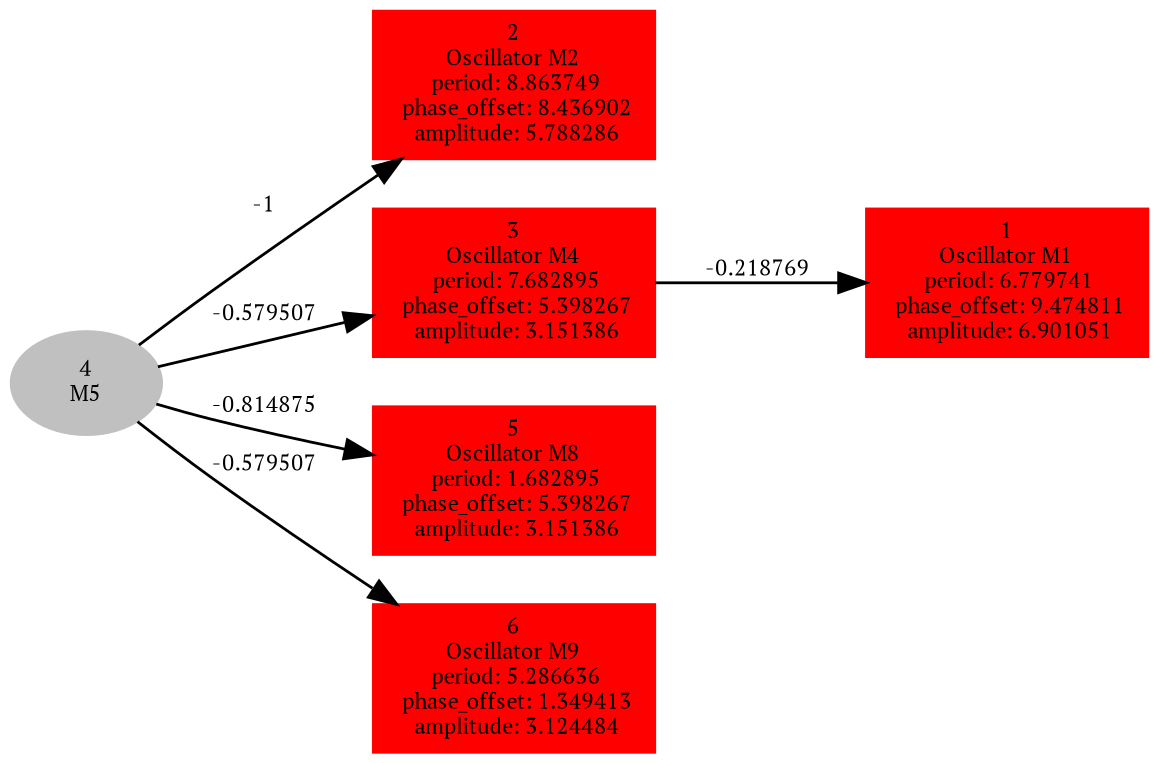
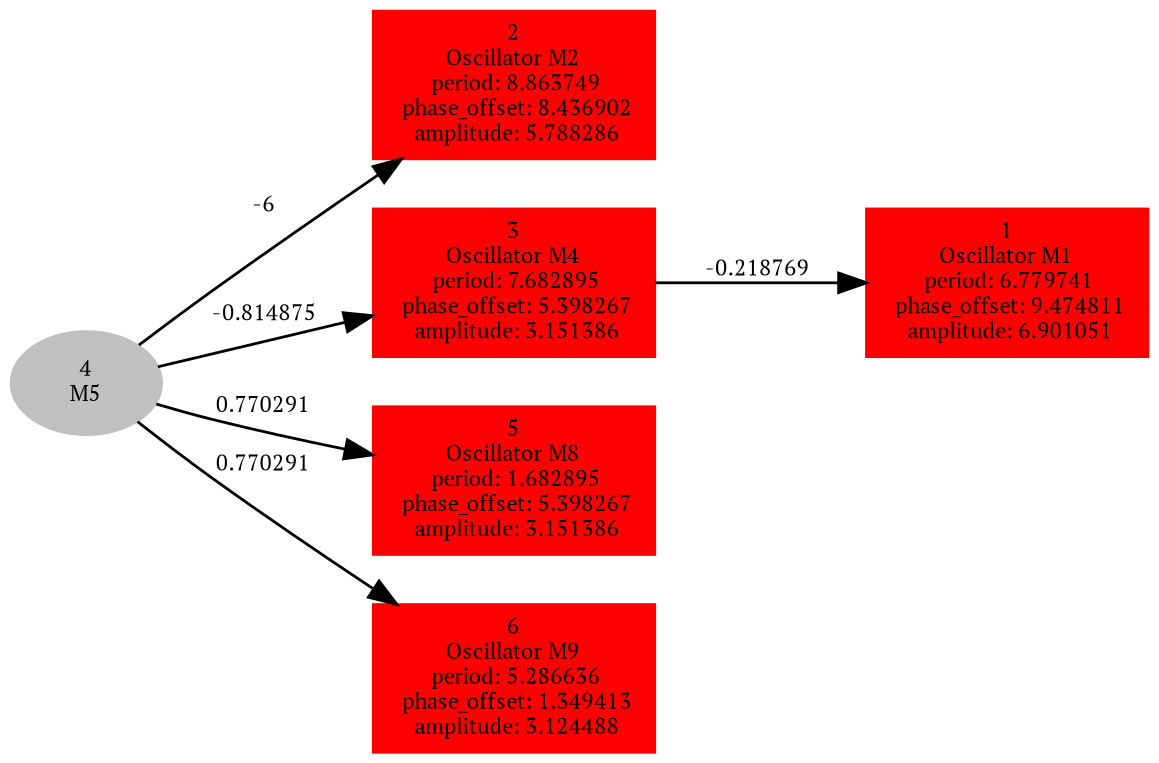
edge "4" -> "2": label "-1 " -> "-6 "
edge "4" -> "3": label "-0.579507 " -> "-0.814875 "
edge "4" -> "5": label "-0.814875 " -> "0.770291 "
edge "4" -> "6": label "-0.579507 " -> "0.770291 "
node "6": text "amplitude: 3.124484" -> "amplitude: 3.124488"
